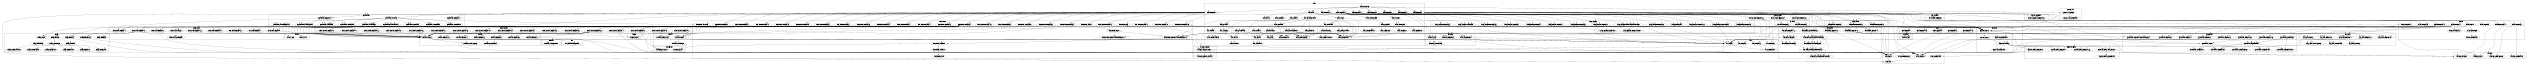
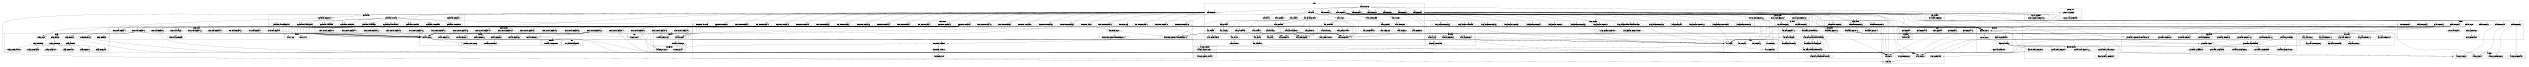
cluster "integer": label "integer" -> "tzset"
node "Exporter::Heavy::BEGIN@186": label "Exporter::Heavy::BEGIN@186" -> "Exporter::Local::BEGIN@186"
